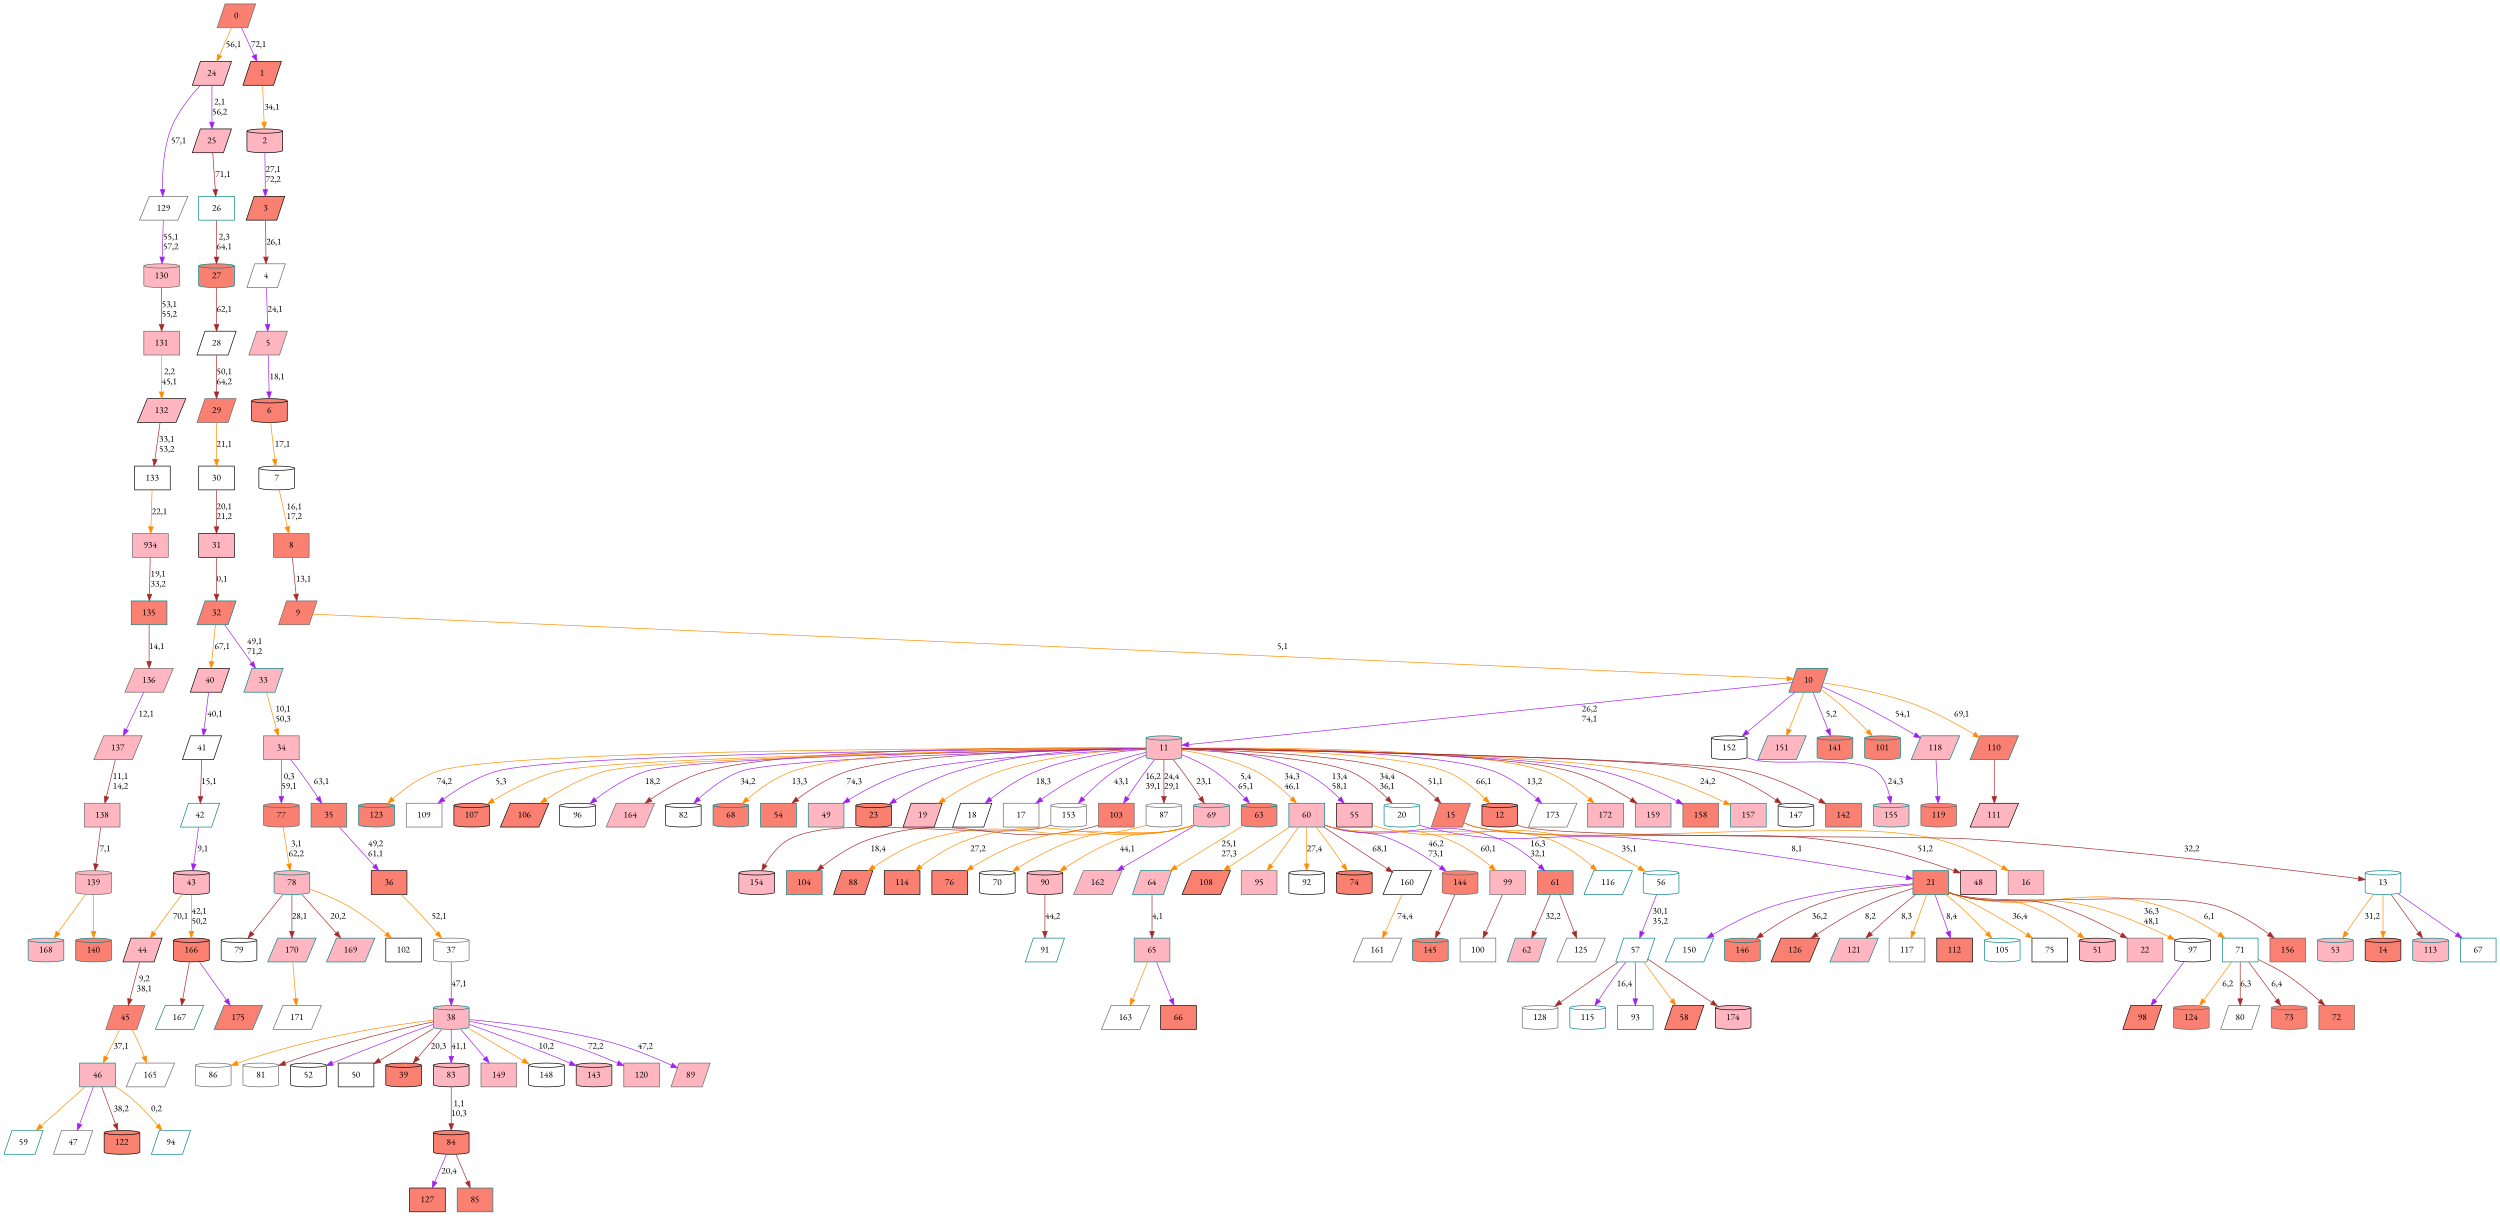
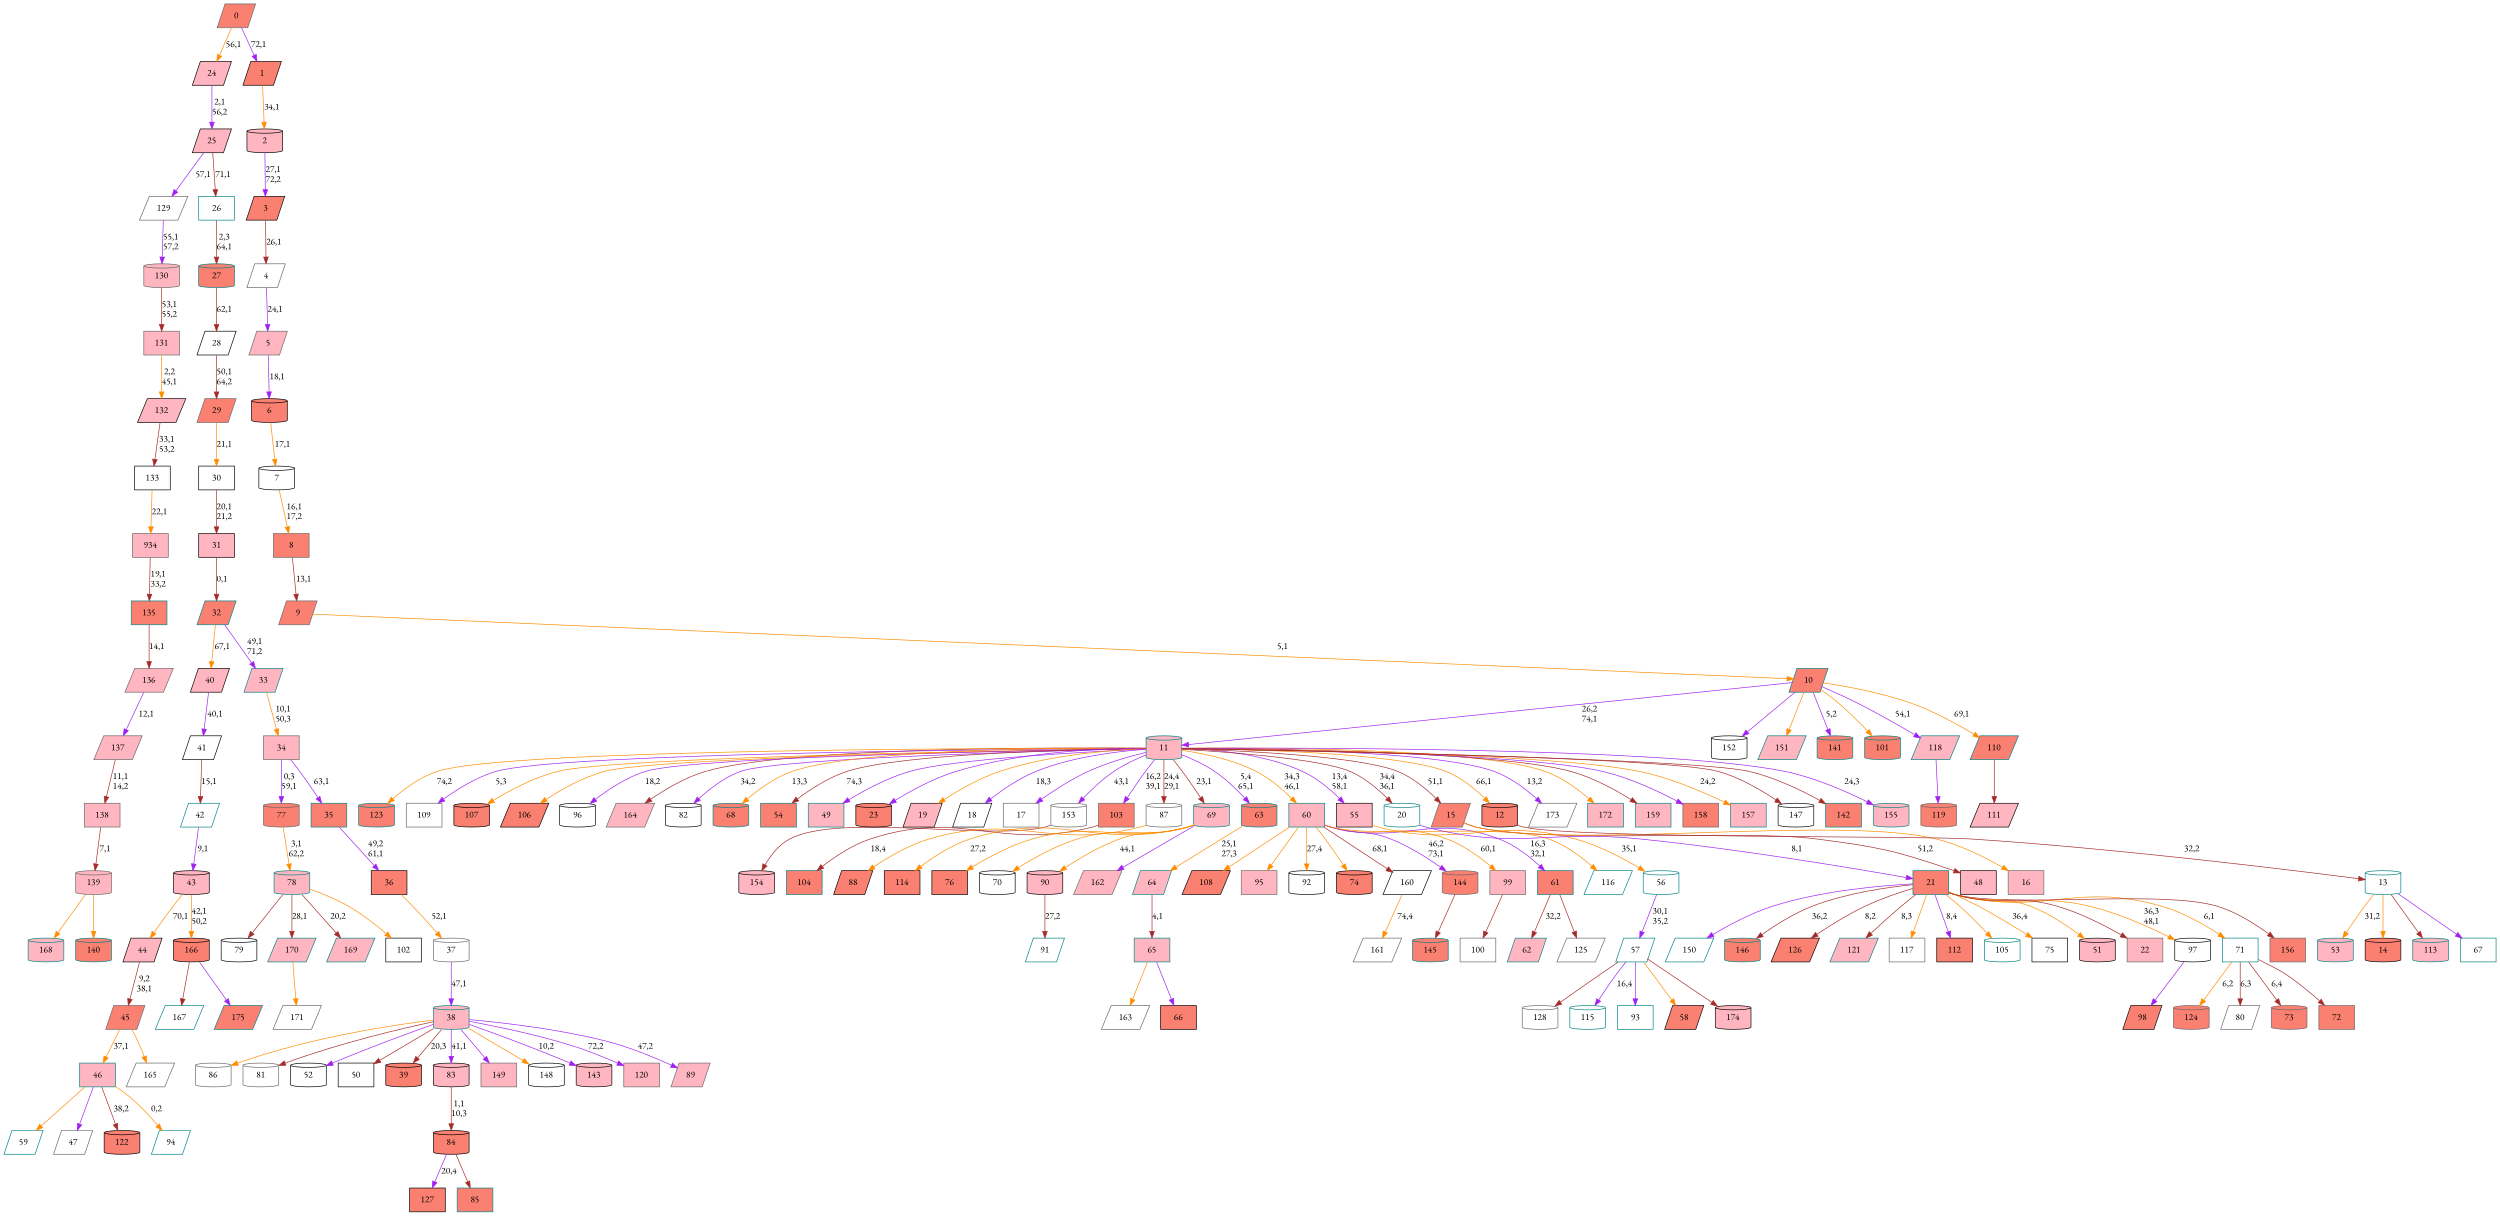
edge "24" -> "129": now "25" -> "129"
edge "152" -> "155": now "11" -> "155"
edge "90" -> "91": label "44,2" -> "27,2"
